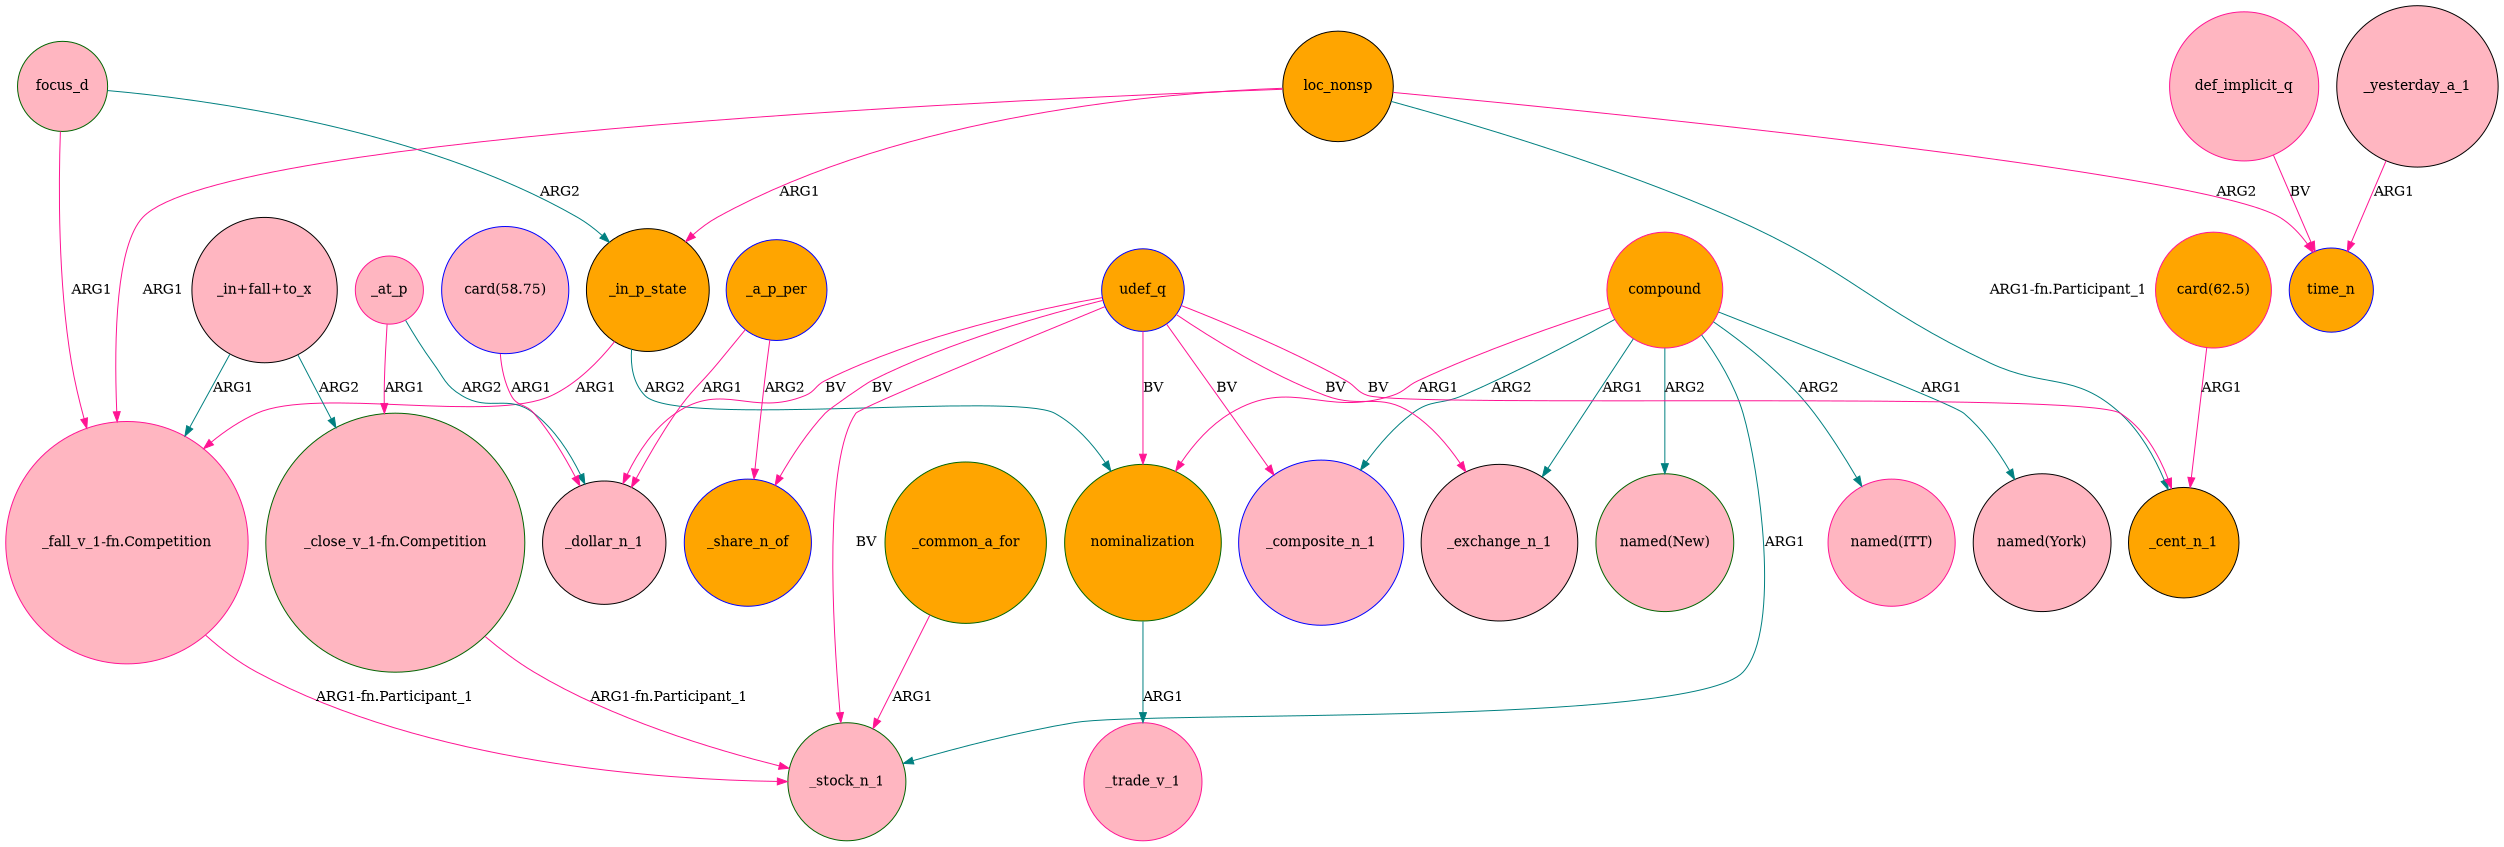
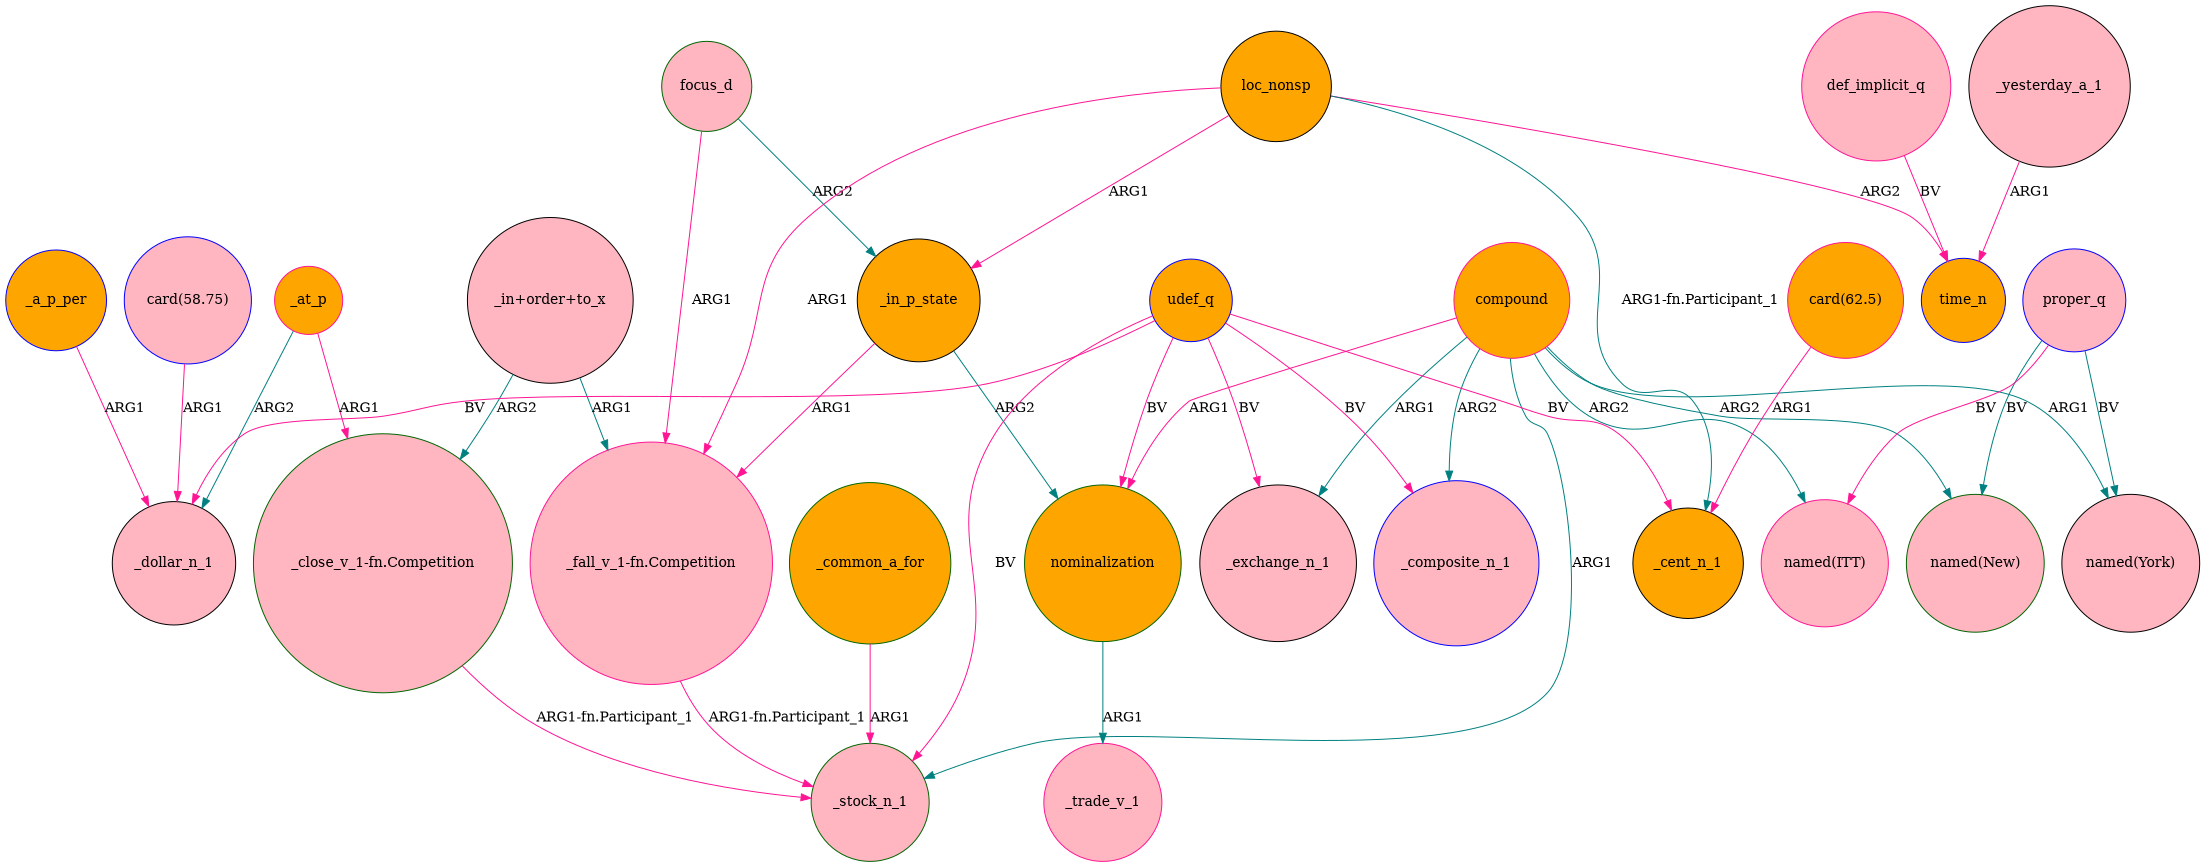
node "_in+fall+to_x": label "_in+fall+to_x" -> "_in+order+to_x"
node "_at_p": fillcolor lightpink -> orange
node "proper_q": added
node "_share_n_of": removed
